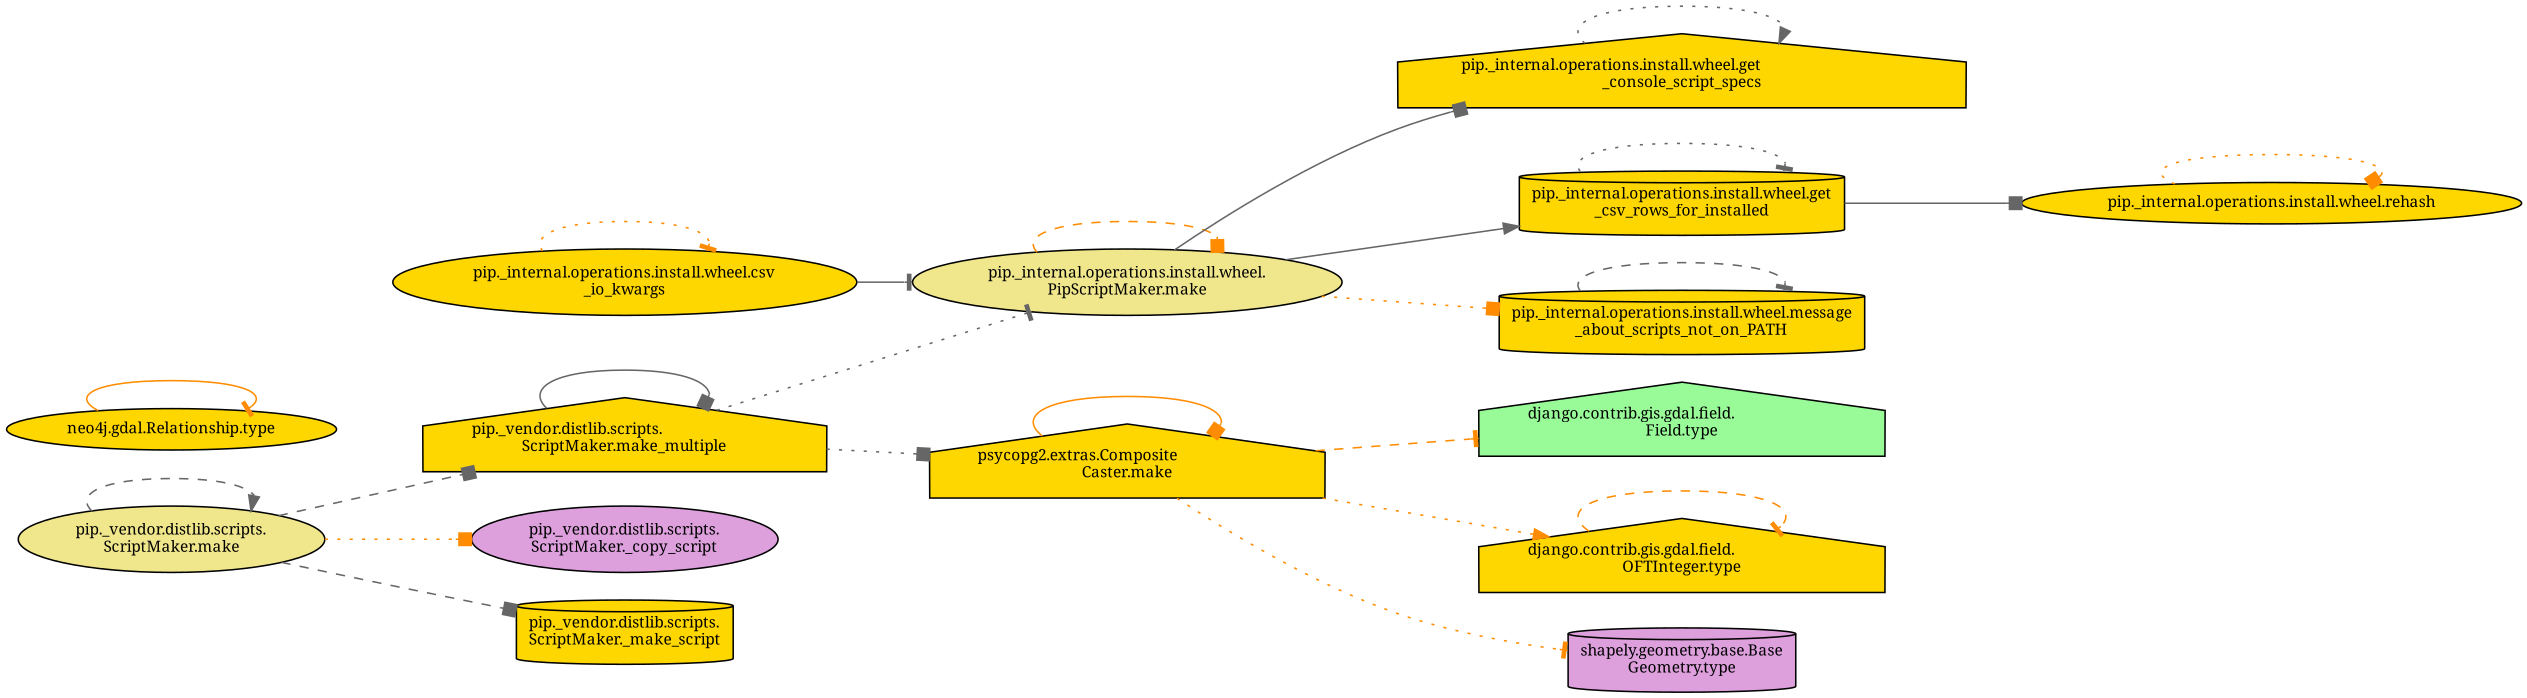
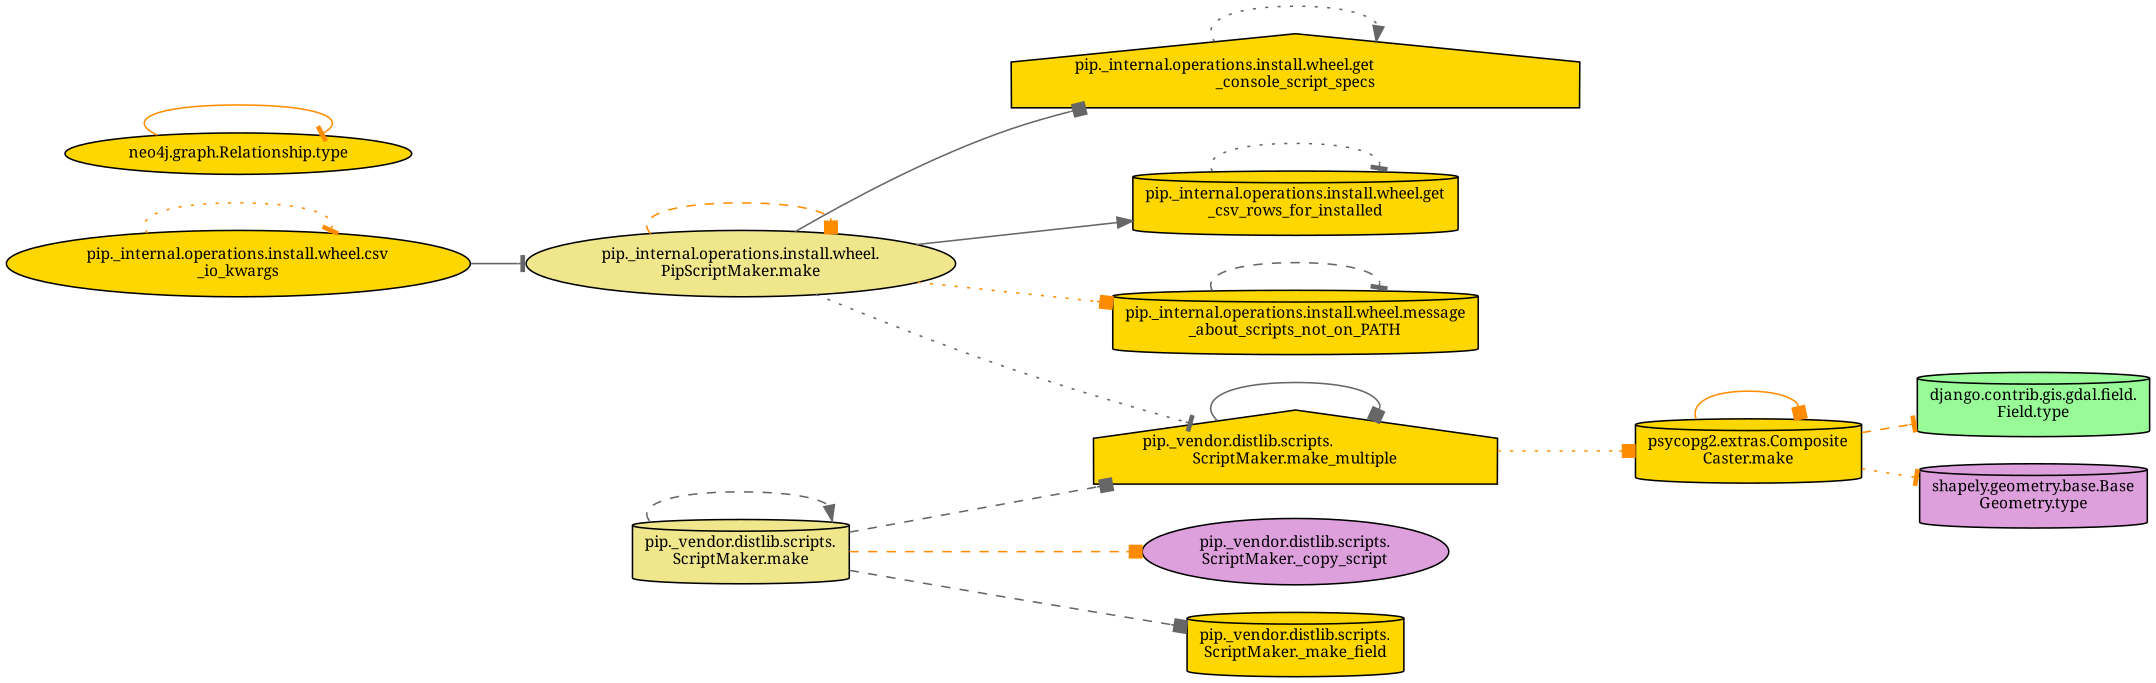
node "pip._internal.operations.install.wheel.rehash": removed
edge "pip._vendor.distlib.scripts. ScriptMaker.make_multiple" -> "pip._internal.operations.install.wheel. PipScriptMaker.make": reversed
node "django.contrib.gis.gdal.field. Field.type": shape house -> cylinder
node "neo4j.gdal.Relationship.type": label "neo4j.gdal.Relationship.type" -> "neo4j.graph.Relationship.type"
edge "pip._vendor.distlib.scripts. ScriptMaker.make_multiple" -> "psycopg2.extras.Composite Caster.make": color gray40 -> darkorange
node "psycopg2.extras.Composite Caster.make": shape house -> cylinder
node "pip._vendor.distlib.scripts. ScriptMaker.make": shape ellipse -> cylinder
edge "pip._vendor.distlib.scripts. ScriptMaker.make" -> "pip._vendor.distlib.scripts. ScriptMaker._copy_script": style dotted -> dashed
node "django.contrib.gis.gdal.field. OFTInteger.type": removed
node "pip._vendor.distlib.scripts. ScriptMaker._make_script": label "pip._vendor.distlib.scripts. ScriptMaker._make_script" -> "pip._vendor.distlib.scripts. ScriptMaker._make_field"
